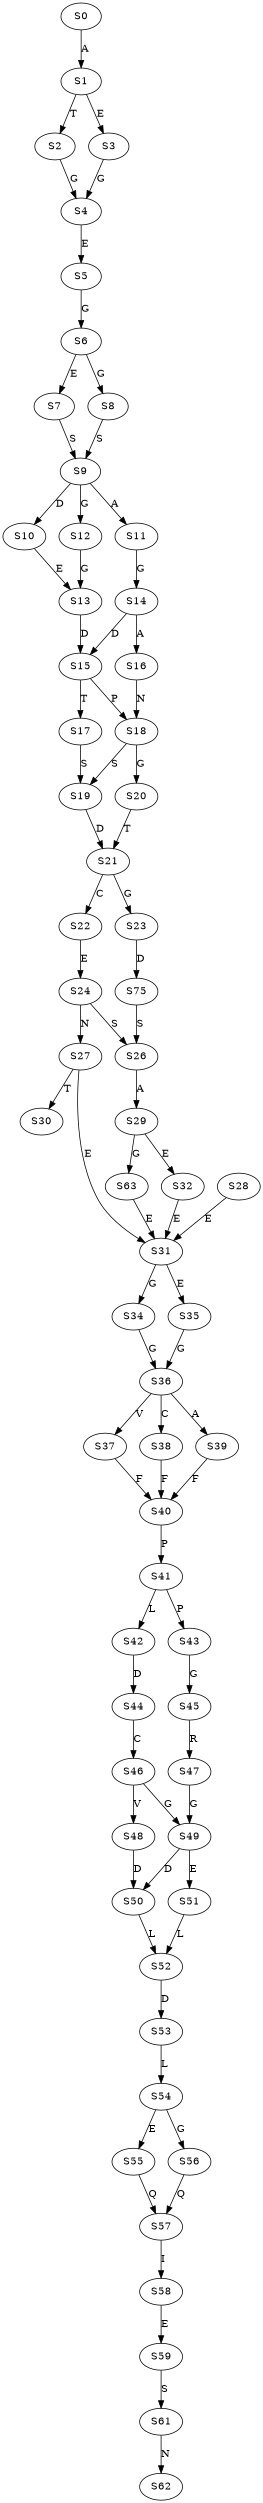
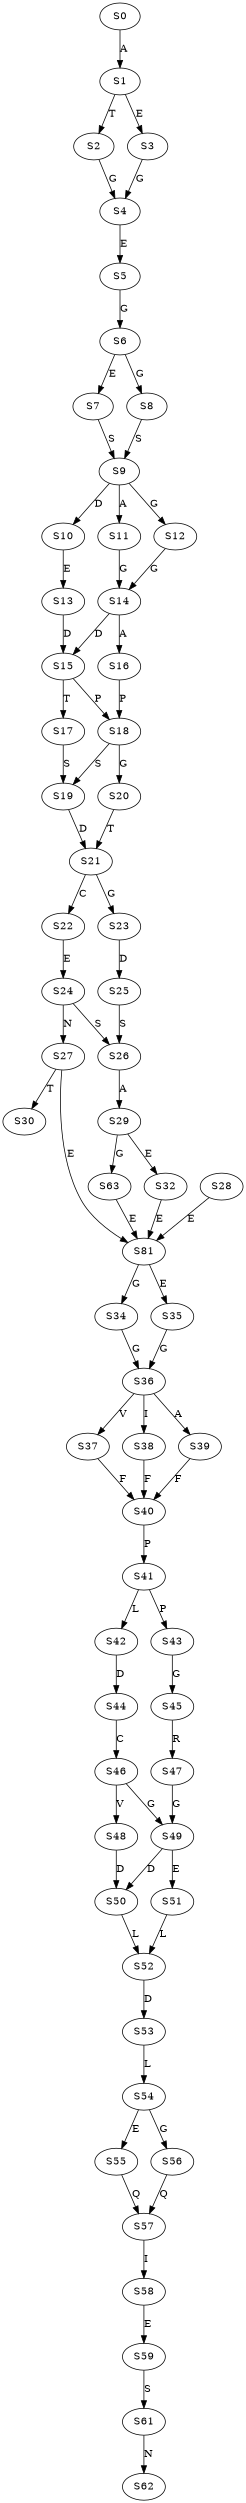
edge "S12" -> "S13": now "S12" -> "S14"
edge "S16" -> "S18": label "N" -> "P"
node "S75": label "S75" -> "S25"
node "S31": label "S31" -> "S81"
edge "S36" -> "S38": label "C" -> "I"
